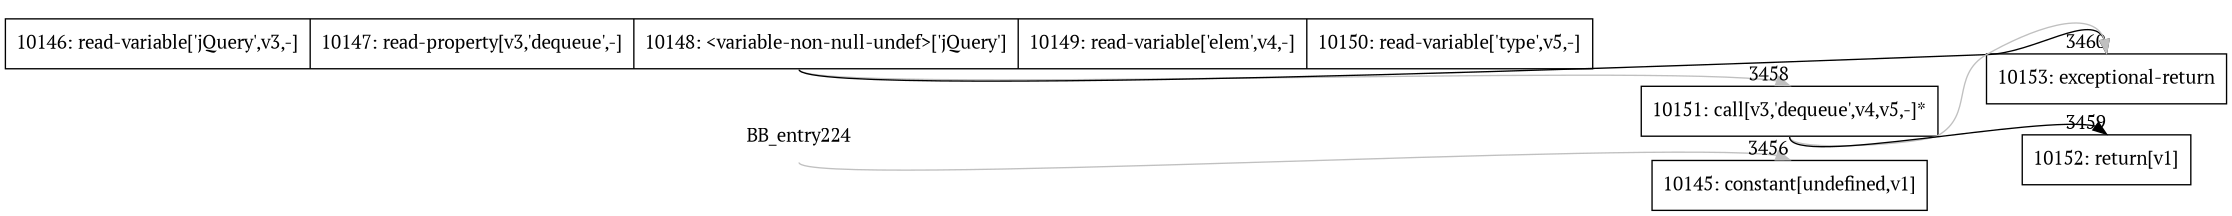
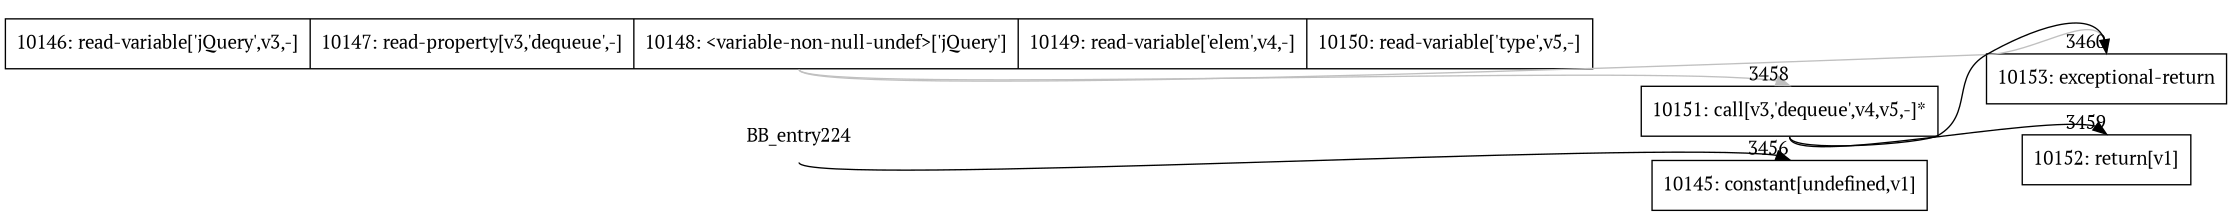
edge "10146: read-variable['jQuery',v3,-]" -> "10153: exceptional-return": color black -> gray
edge "10151: call[v3,'dequeue',v4,v5,-]*" -> "10153: exceptional-return": color gray -> black
edge "BB_entry224" -> "10145: constant[undefined,v1]": color gray -> black
